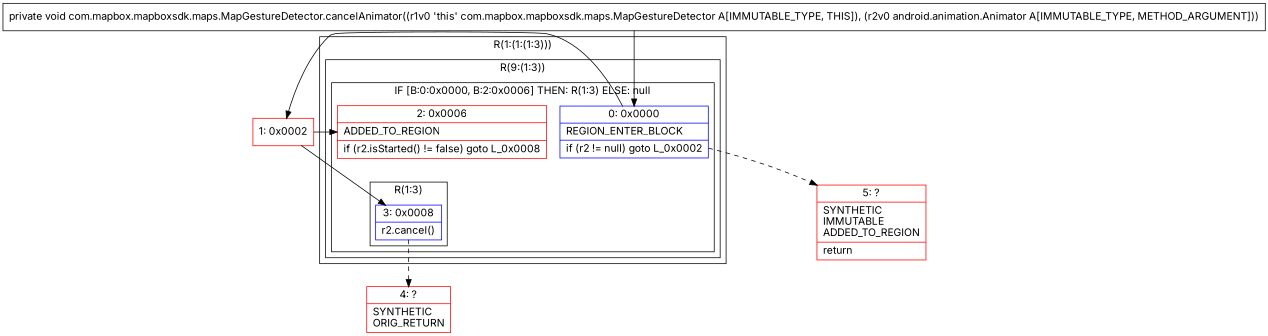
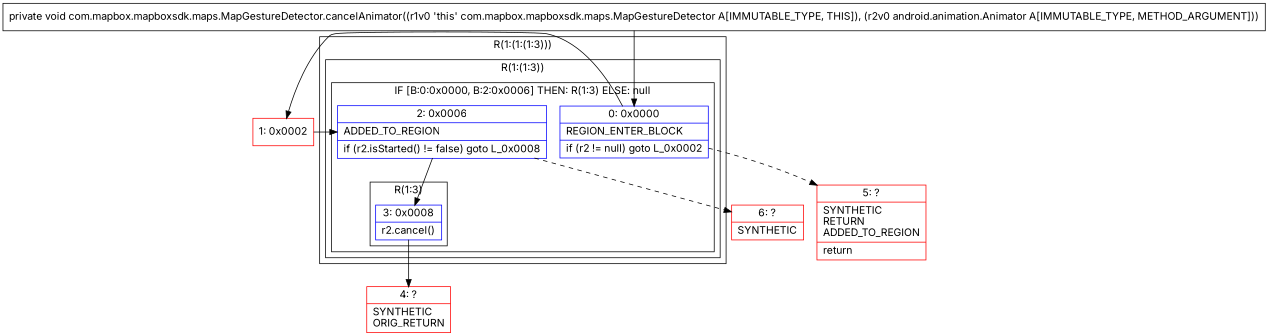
cluster "R(9:(1:3))": label "R(9:(1:3))" -> "R(1:(1:3))"
node "2: 0x0006": color red -> blue
edge "1: 0x0002" -> "3: 0x0008": now "2: 0x0006" -> "3: 0x0008"
node "6: ?": added
node "5: ?": text "IMMUTABLE" -> "RETURN"
edge "3: 0x0008" -> "4: ?": style dashed -> solid
